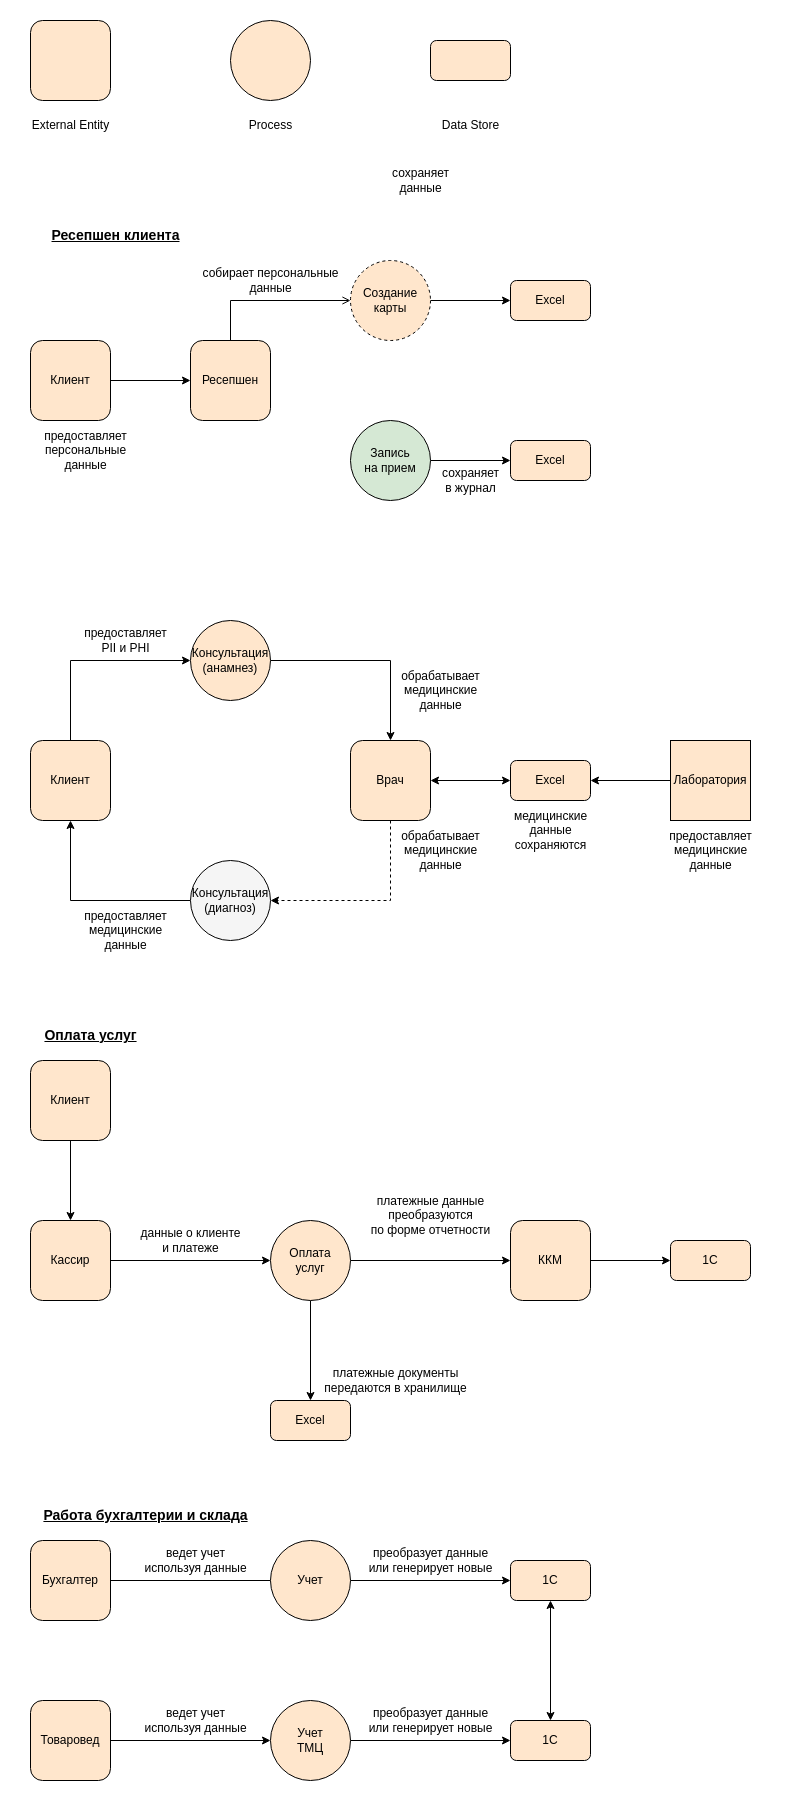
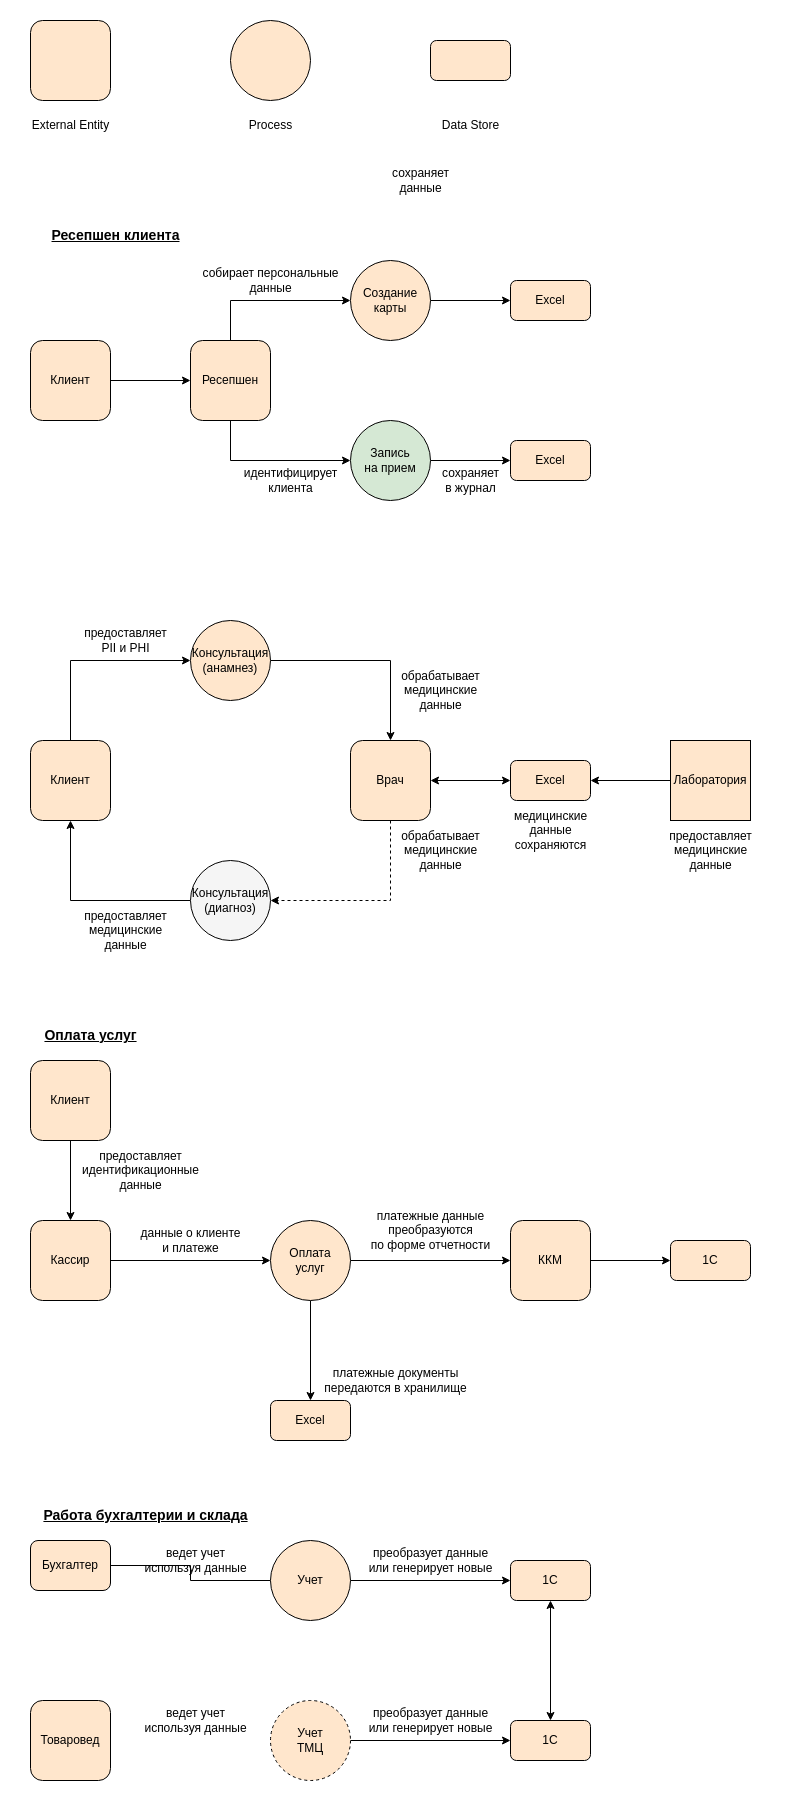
edge "Ресепшен" -> "Создание карты": arrowhead open -> classic
node "Создание карты": style dashed -> solid
node "предоставляет персональные данные": removed
edge "Ресепшен" -> "Запись на прием": added
node "идентифицирует клиента": added
node "предоставляет идентификационные данные": added
node "платежные данные преобразуются по форме отчетности": moved (431, 1216) -> (431, 1231)
node "Бухгалтер": size 80x80 -> 80x50
edge "Товаровед" -> "Учет ТМЦ": removed
node "Учет ТМЦ": style solid -> dashed
